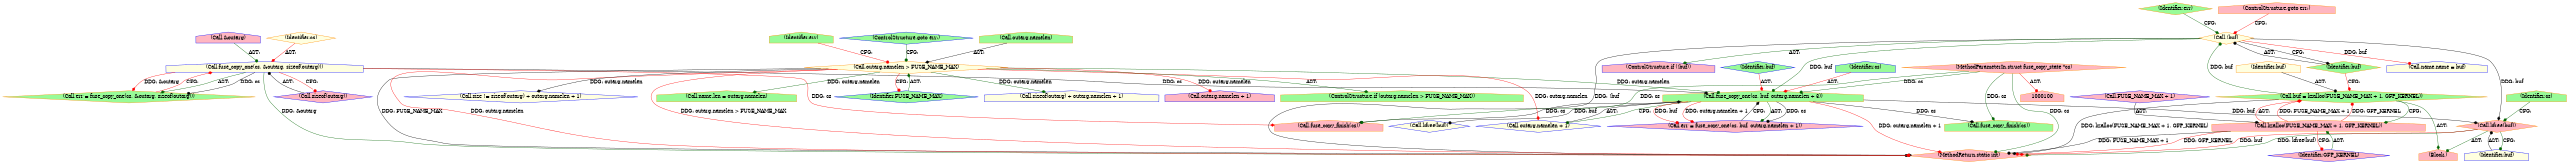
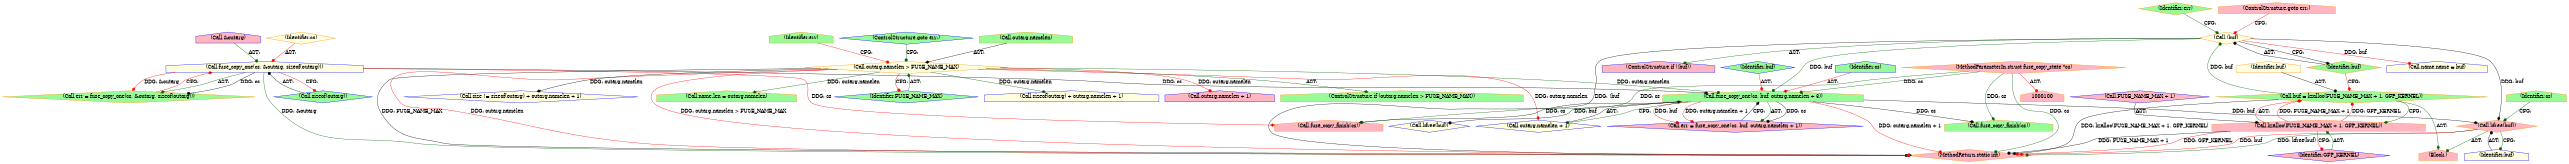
edge "(Call,fuse_copy_one(cs, &outarg, sizeof(outarg)))" -> "(Call,sizeof(outarg))": arrowhead dot -> diamond
node "(Call,sizeof(outarg))": fillcolor lightpink -> palegreen
edge "(Call,fuse_copy_one(cs, buf, outarg.namelen + 3))" -> "(MethodReturn,static int)": arrowhead diamond -> dot
